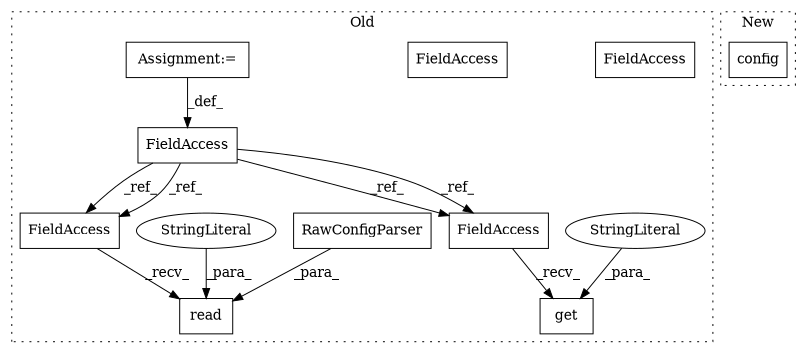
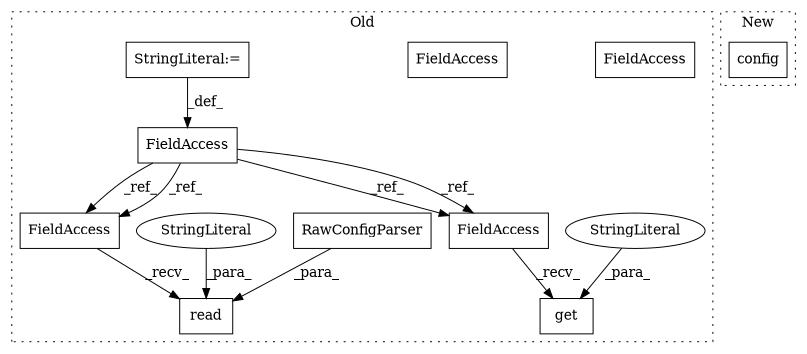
node "Assignment:=": label "Assignment:=" -> "StringLiteral:="
